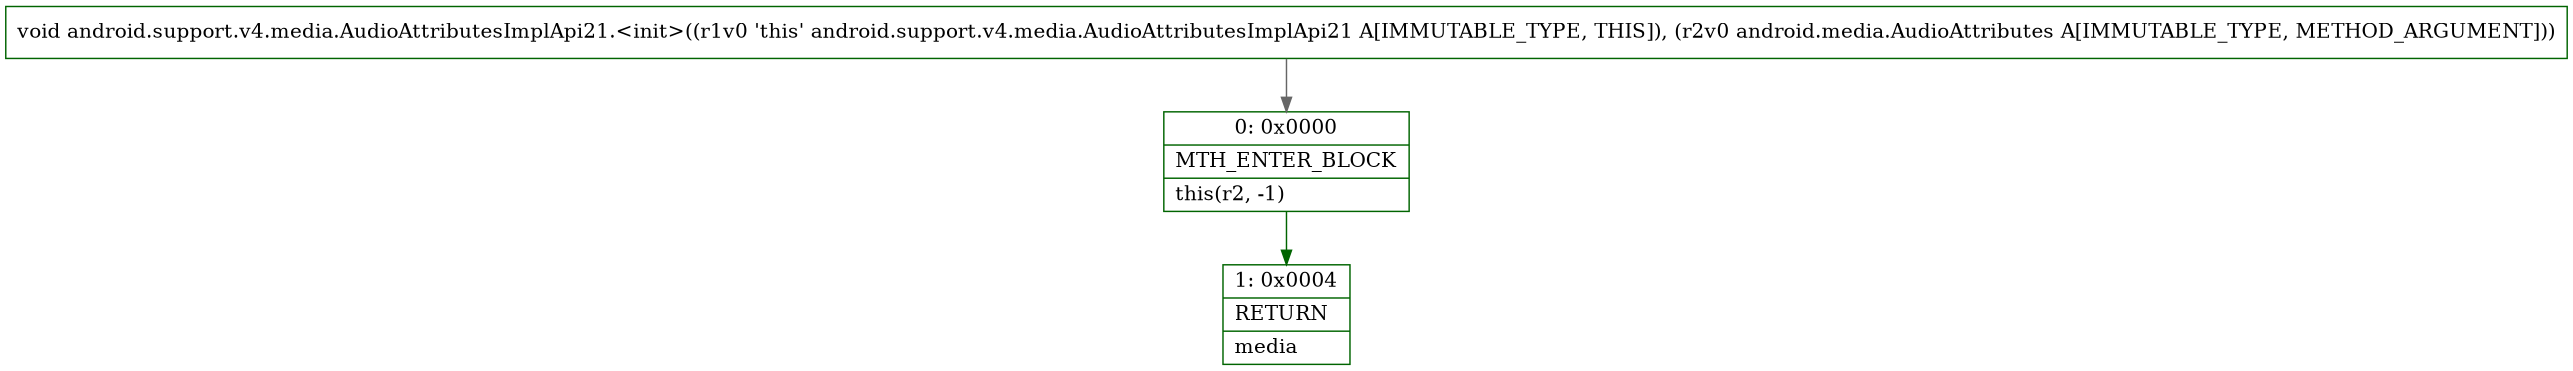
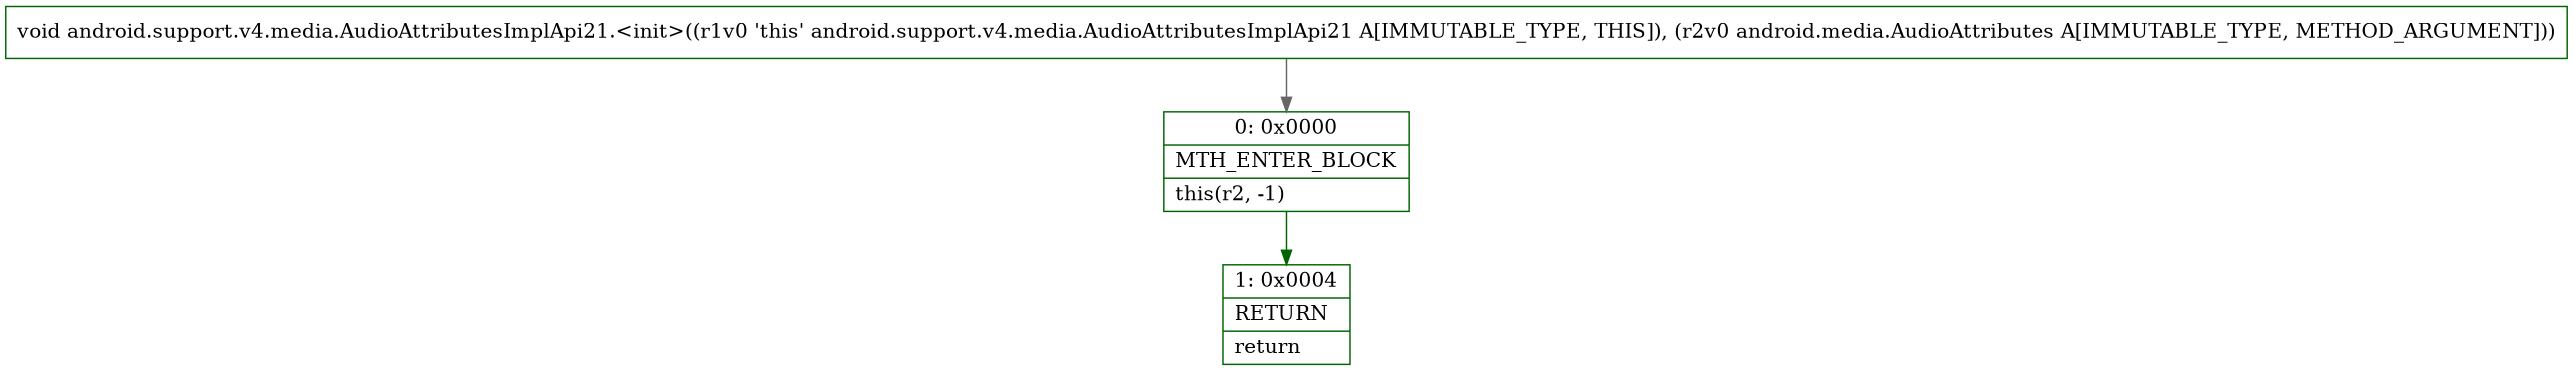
node "1: 0x0004": text "media" -> "return"
